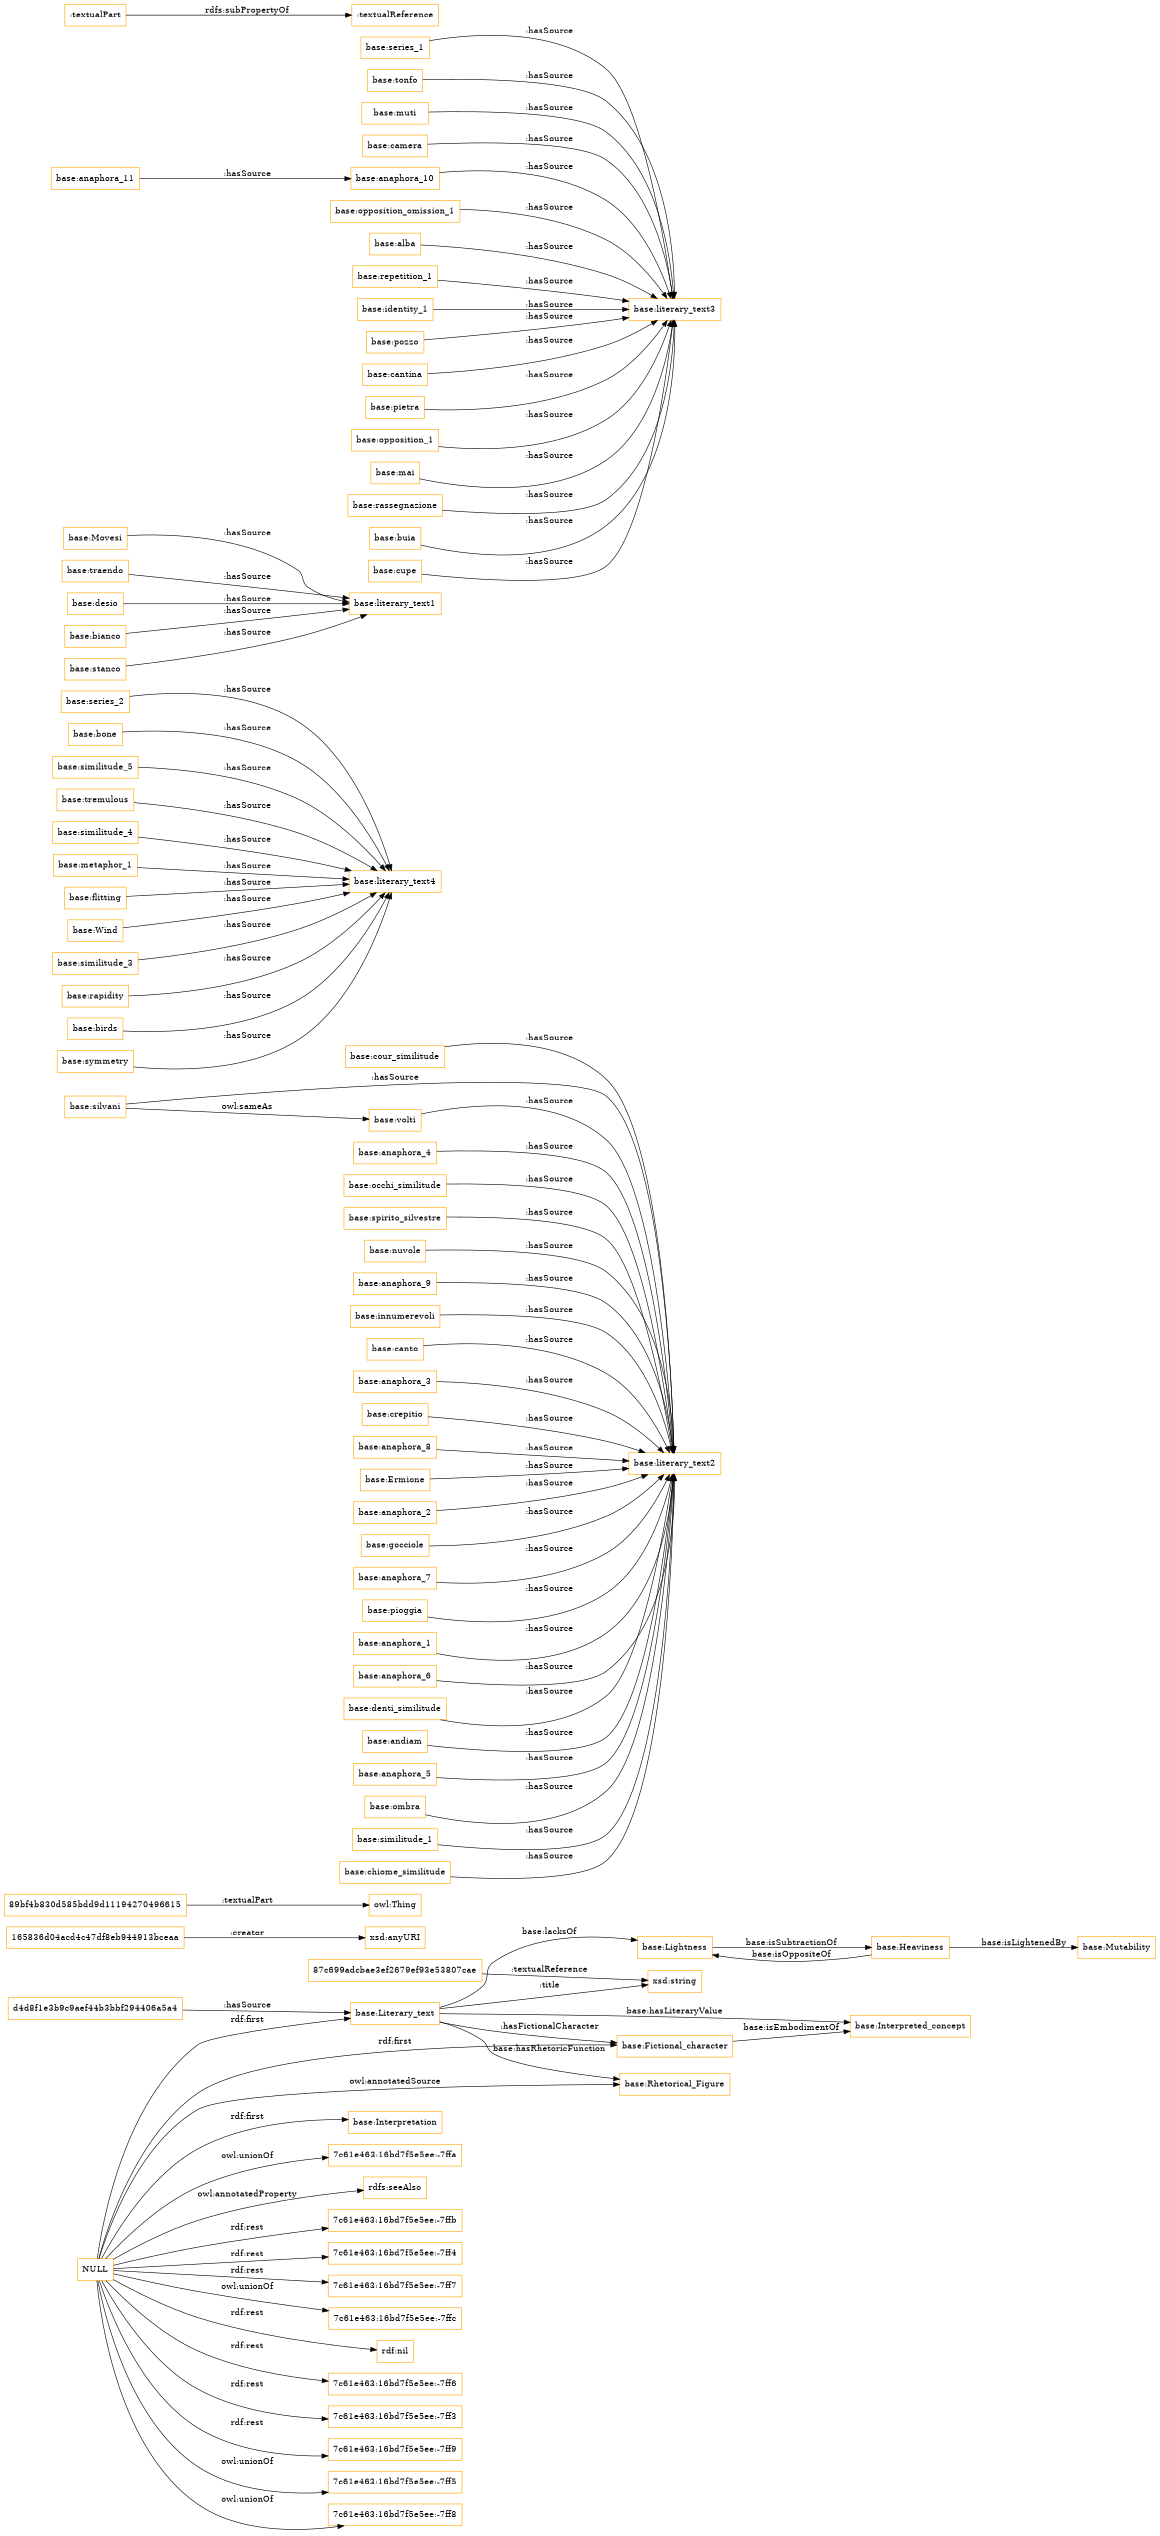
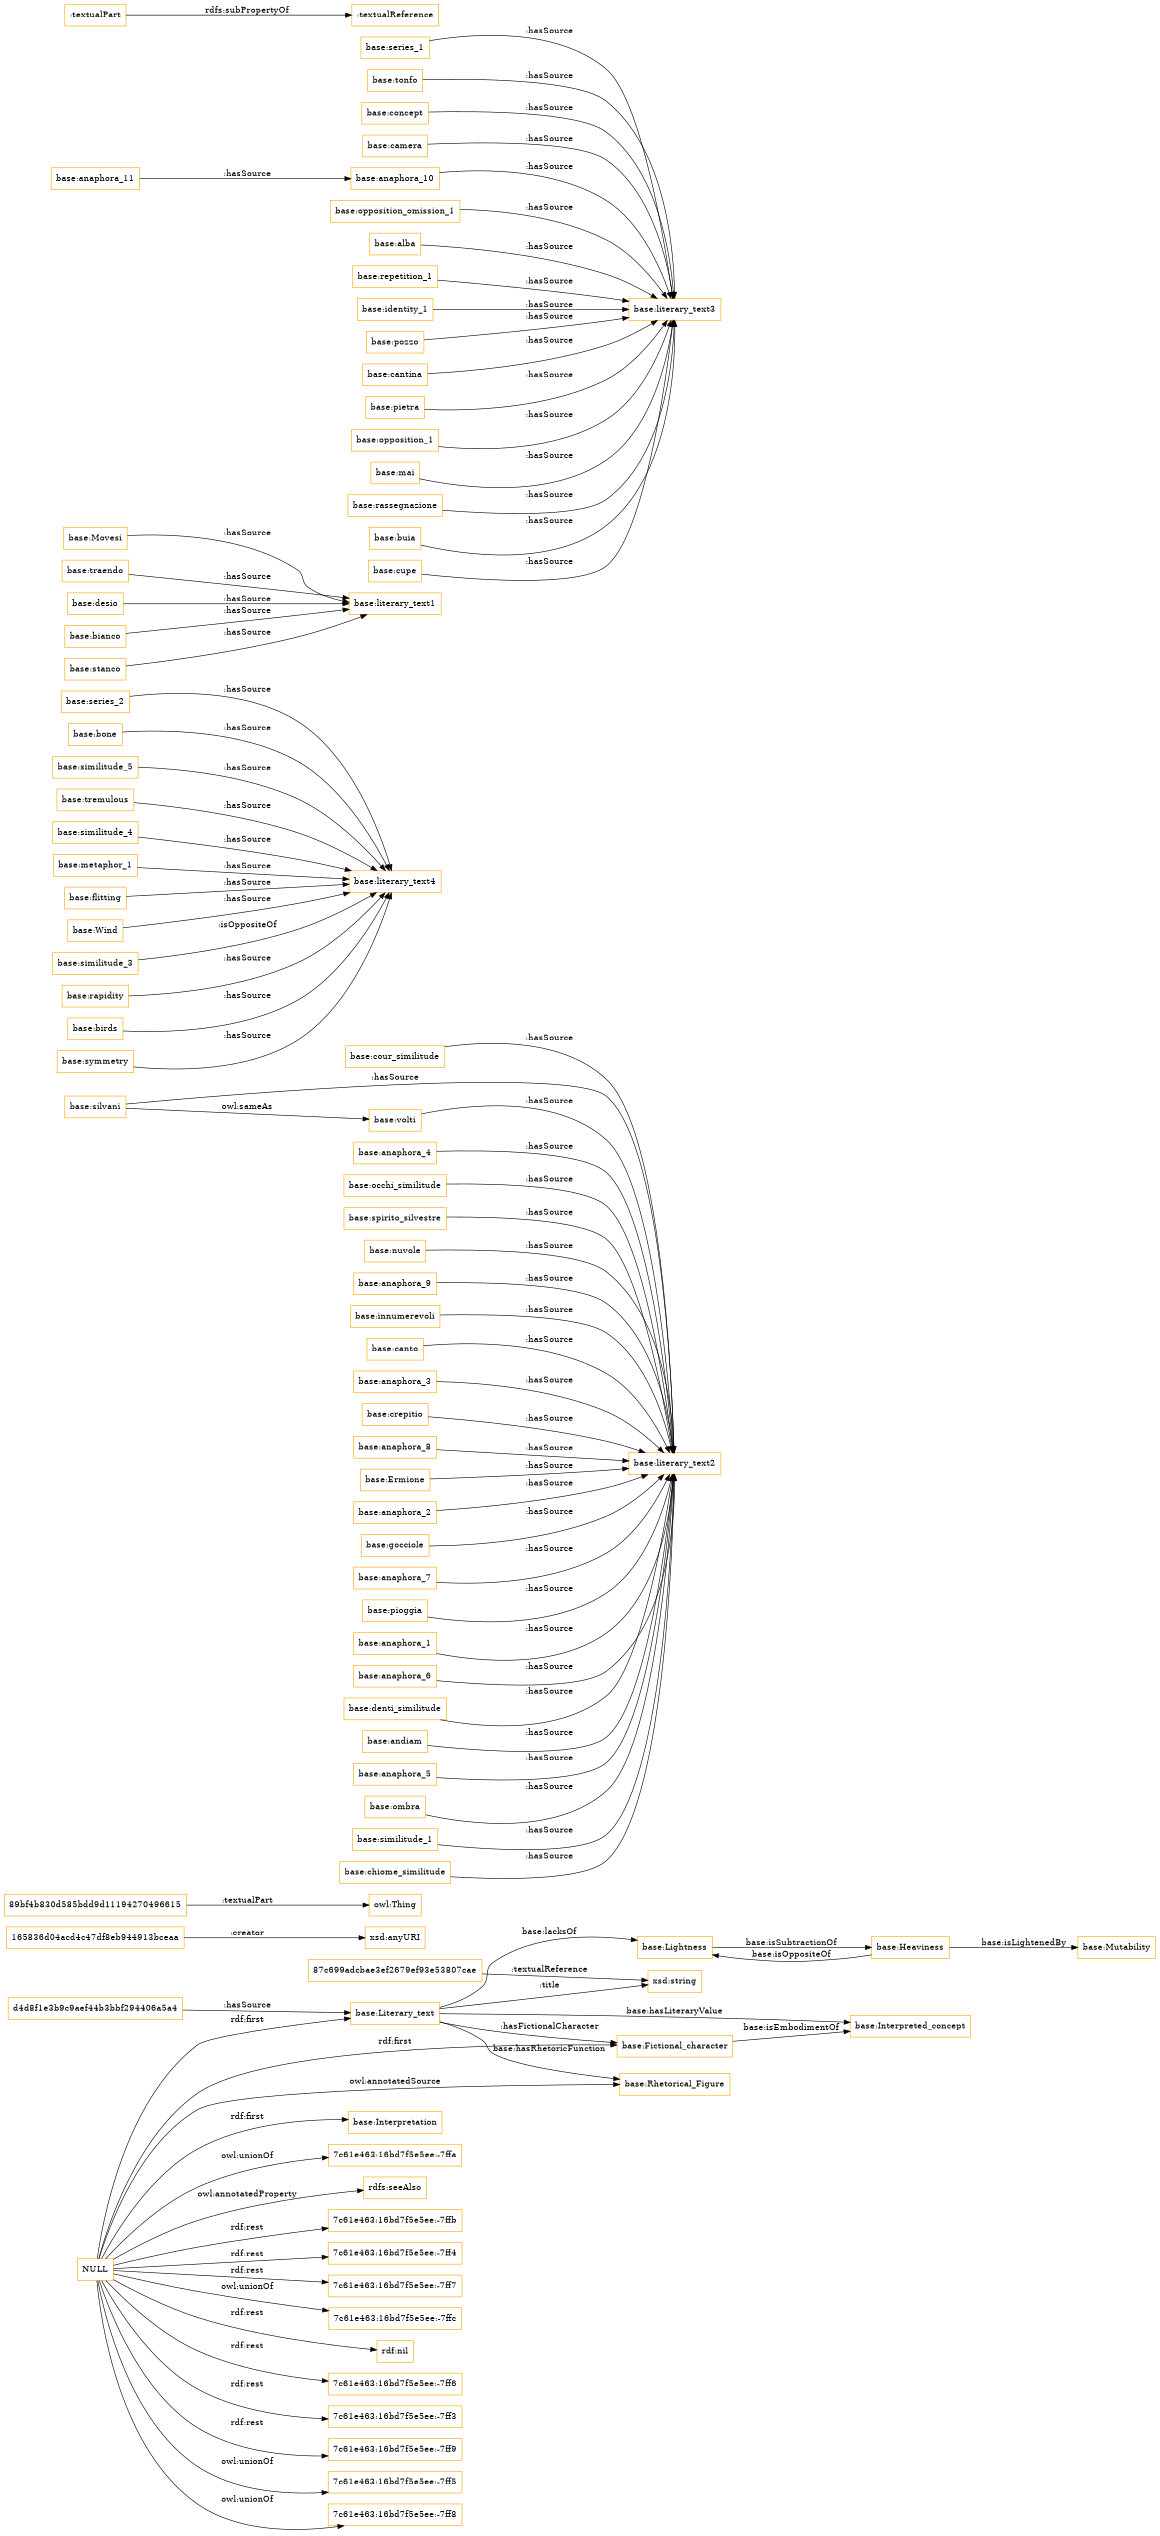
node "base:muti": label "base:muti" -> "base:concept"
edge "base:similitude_3" -> "base:literary_text4": label ":hasSource" -> ":isOppositeOf"
